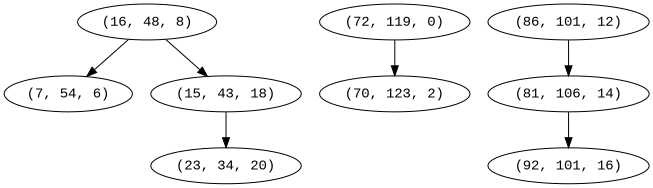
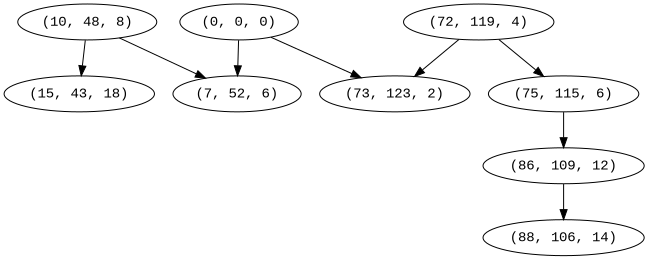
node "(16, 48, 8)": label "(16, 48, 8)" -> "(10, 48, 8)"
node "(0, 0, 0)": added
node "(72, 119, 0)": label "(72, 119, 0)" -> "(72, 119, 4)"
node "(86, 101, 12)": label "(86, 101, 12)" -> "(86, 109, 12)"
node "(7, 54, 6)": label "(7, 54, 6)" -> "(7, 52, 6)"
node "(70, 123, 2)": label "(70, 123, 2)" -> "(73, 123, 2)"
node "(75, 115, 6)": added
node "(81, 106, 14)": label "(81, 106, 14)" -> "(88, 106, 14)"
node "(23, 34, 20)": removed
node "(92, 101, 16)": removed
